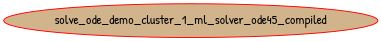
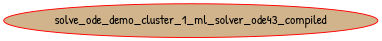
node "solve_ode_demo_cluster_1_ml_solver_ode45_compiled": label "solve_ode_demo_cluster_1_ml_solver_ode45_compiled" -> "solve_ode_demo_cluster_1_ml_solver_ode43_compiled"
